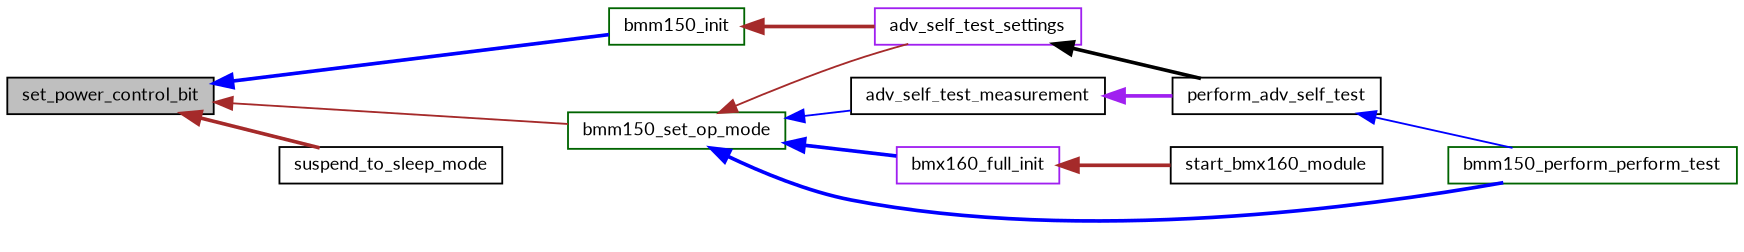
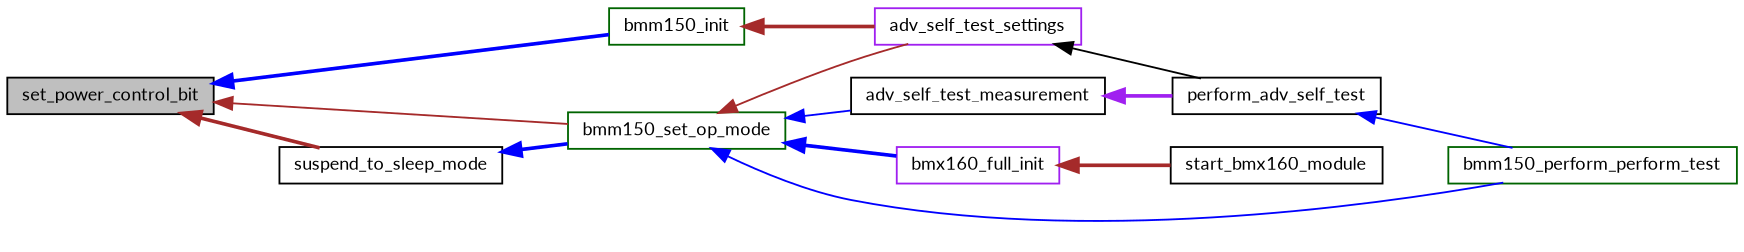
edge "perform_adv_self_test" -> "adv_self_test_settings": style bold -> solid
edge "bmm150_set_op_mode" -> "suspend_to_sleep_mode": added
edge "bmm150_perform_perform_test" -> "bmm150_set_op_mode": style bold -> solid
